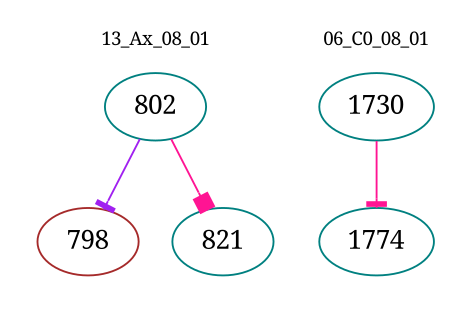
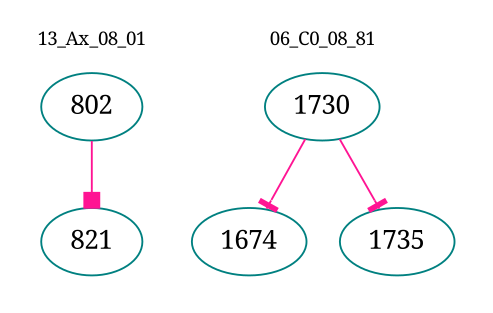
cluster "06_C0_08_01": label "06_C0_08_01" -> "06_C0_08_81"
node "798": removed
node "1774": label "1774" -> "1674"
node "1735": added
